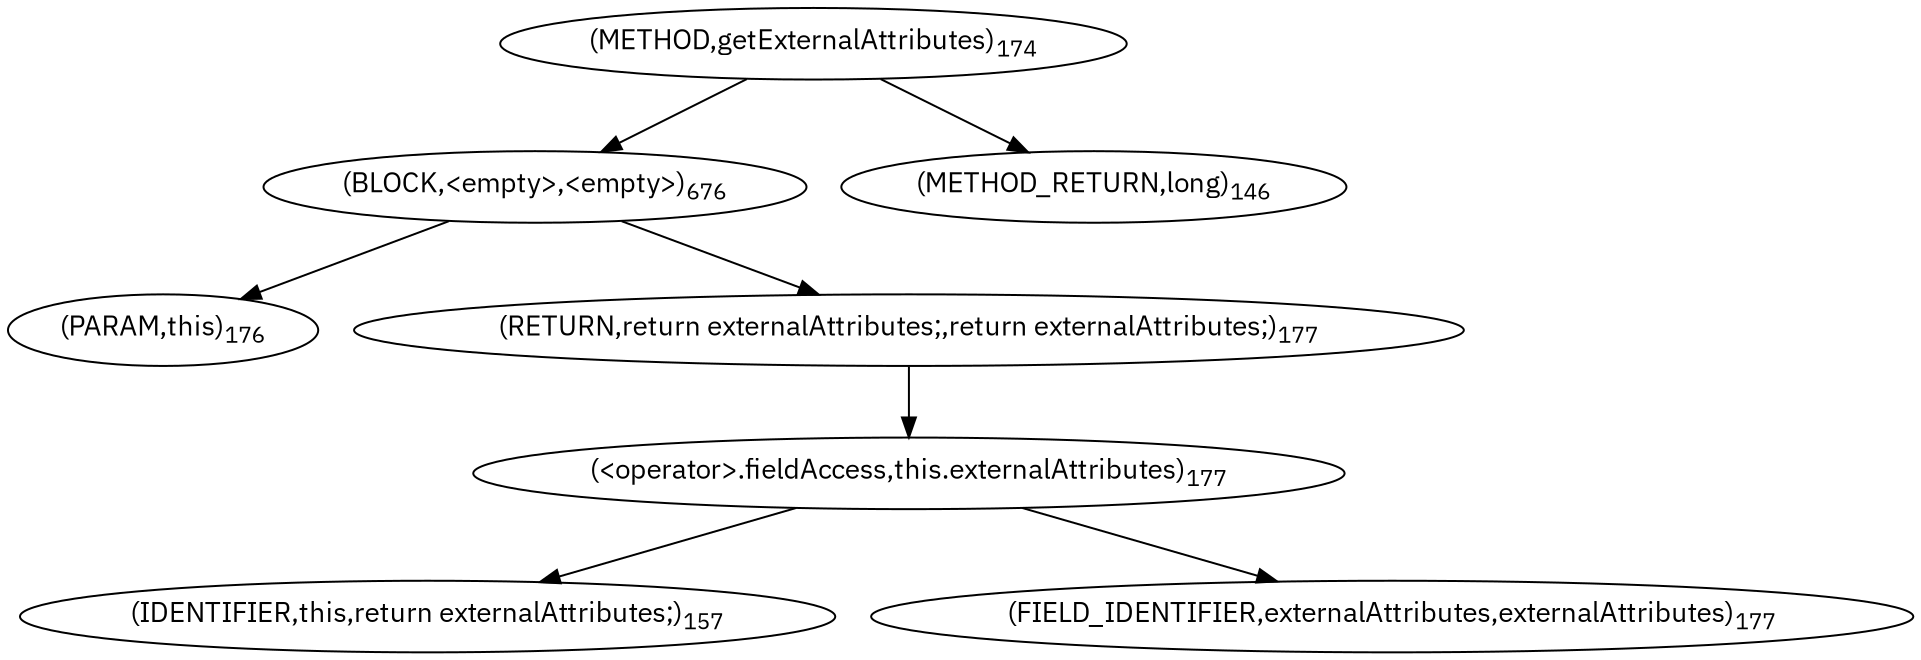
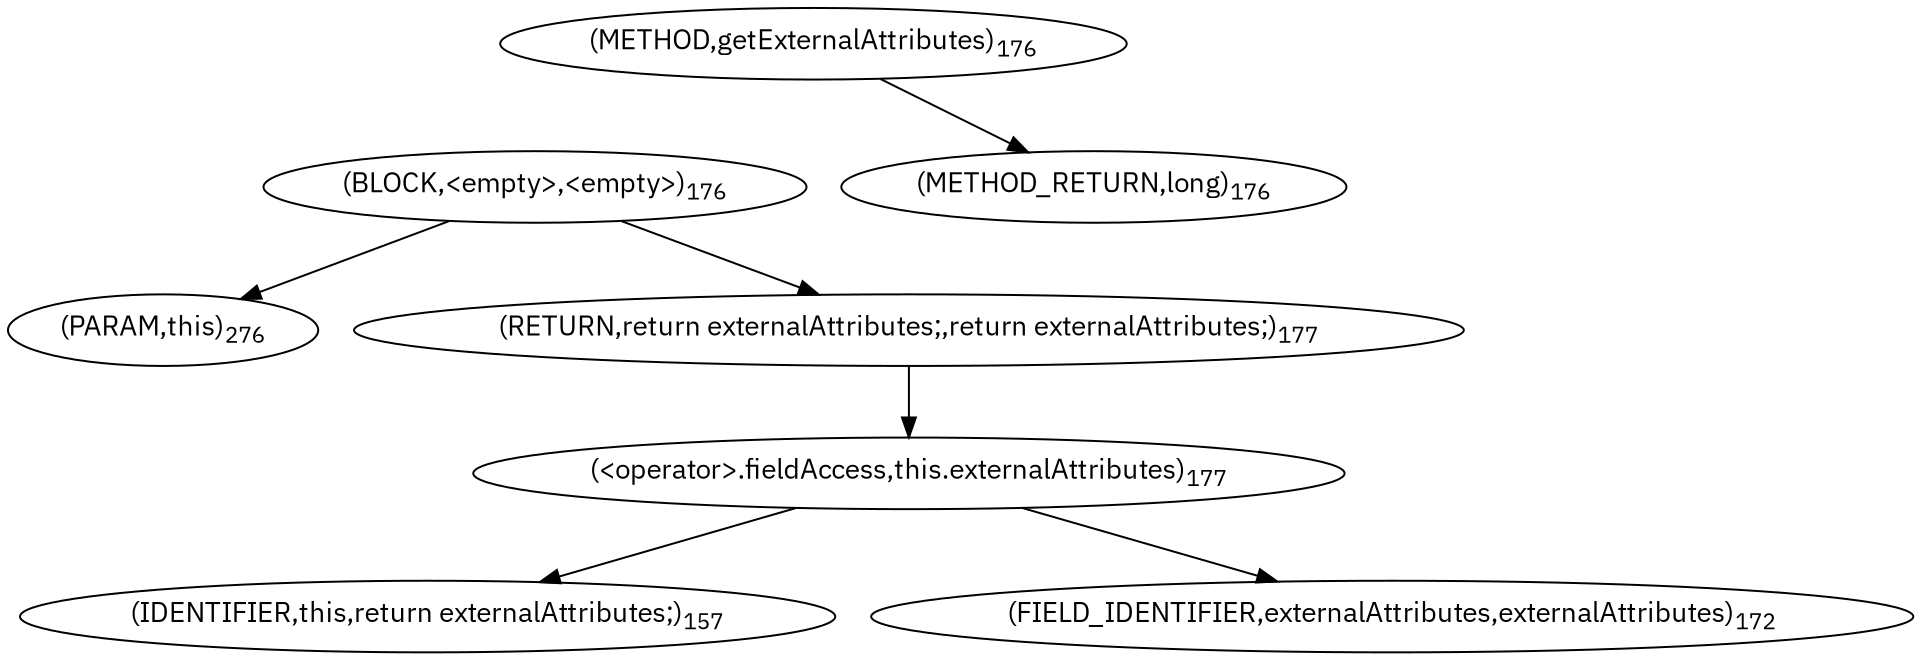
node "(METHOD,getExternalAttributes)": text "174" -> "176"
edge "(METHOD,getExternalAttributes)" -> "(BLOCK,<empty>,<empty>)": removed
node "(BLOCK,<empty>,<empty>)": text "676" -> "176"
node "(METHOD_RETURN,long)": text "146" -> "176"
node "(PARAM,this)": text "176" -> "276"
node "(FIELD_IDENTIFIER,externalAttributes,externalAttributes)": text "177" -> "172"
